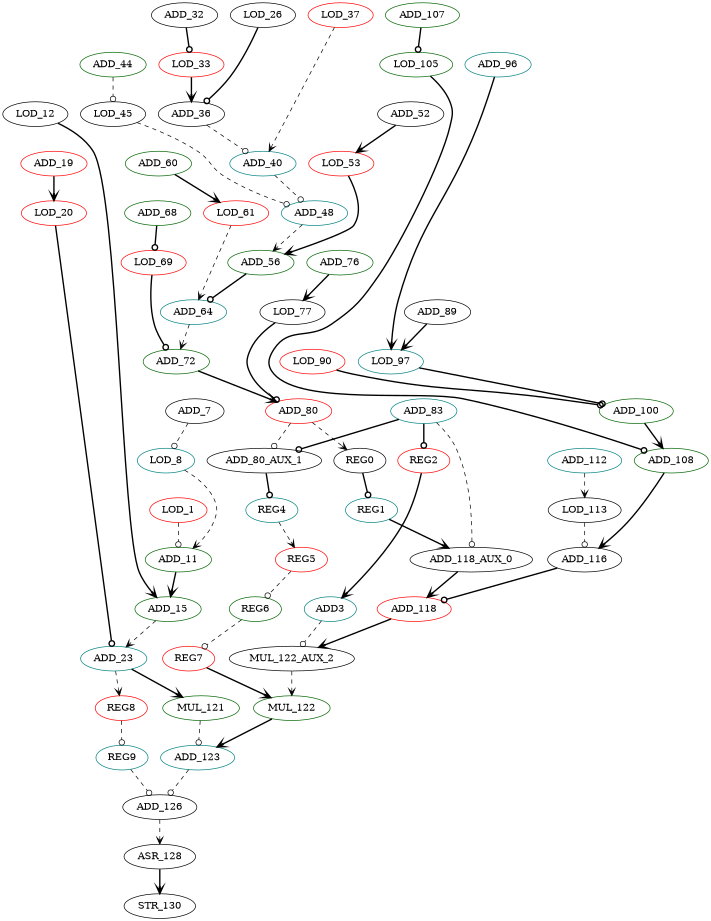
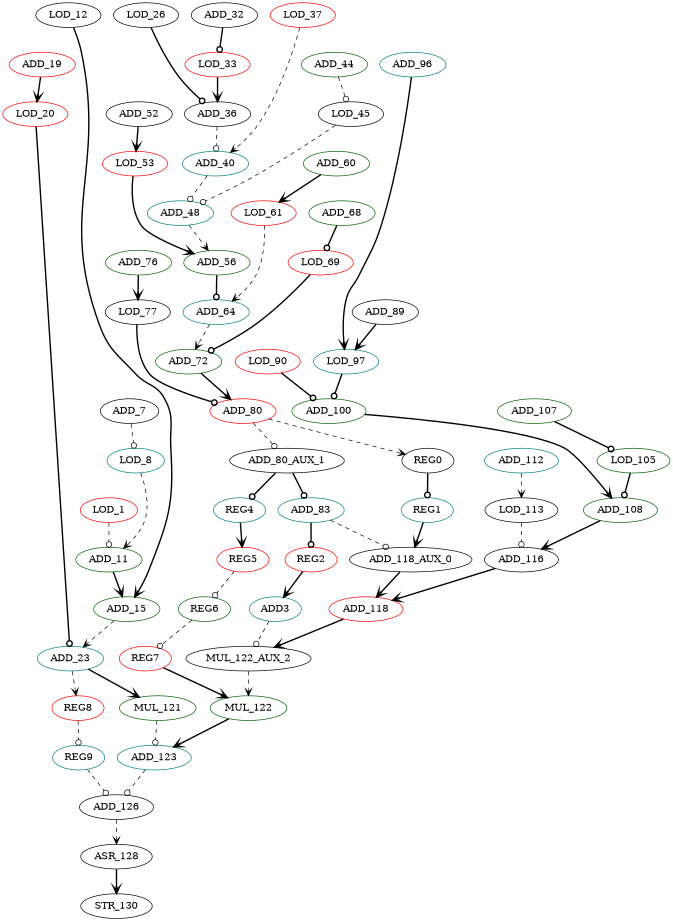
edge "ADD_83" -> "ADD_80_AUX_1": reversed
edge "REG4" -> "REG5": style dashed -> bold
edge "ADD_116" -> "ADD_118": arrowhead odot -> vee
